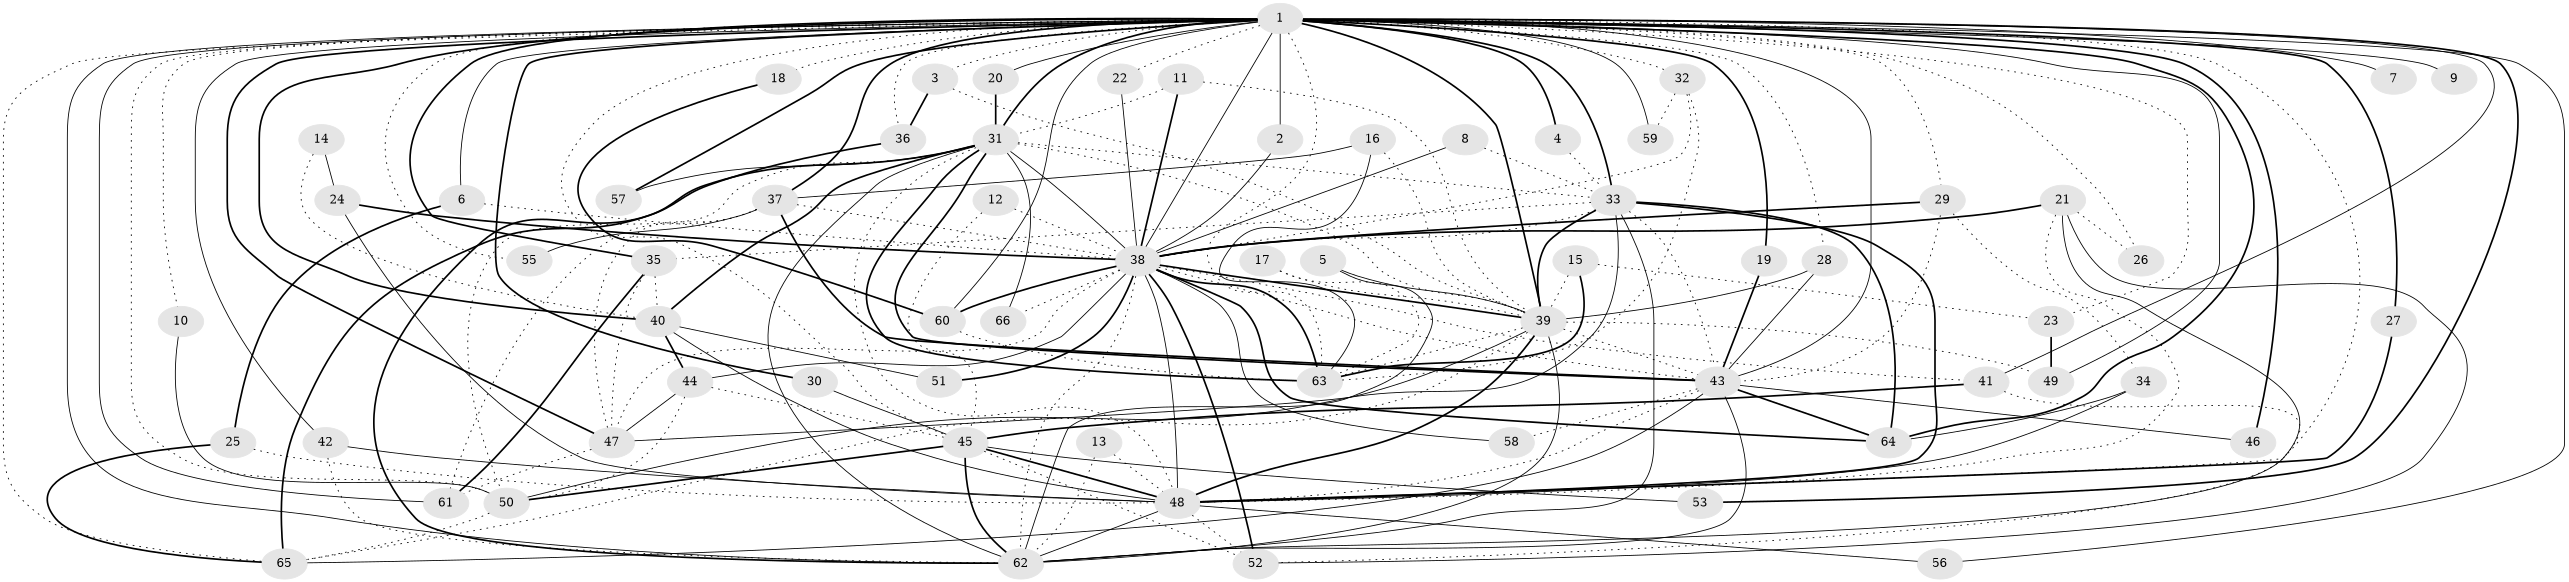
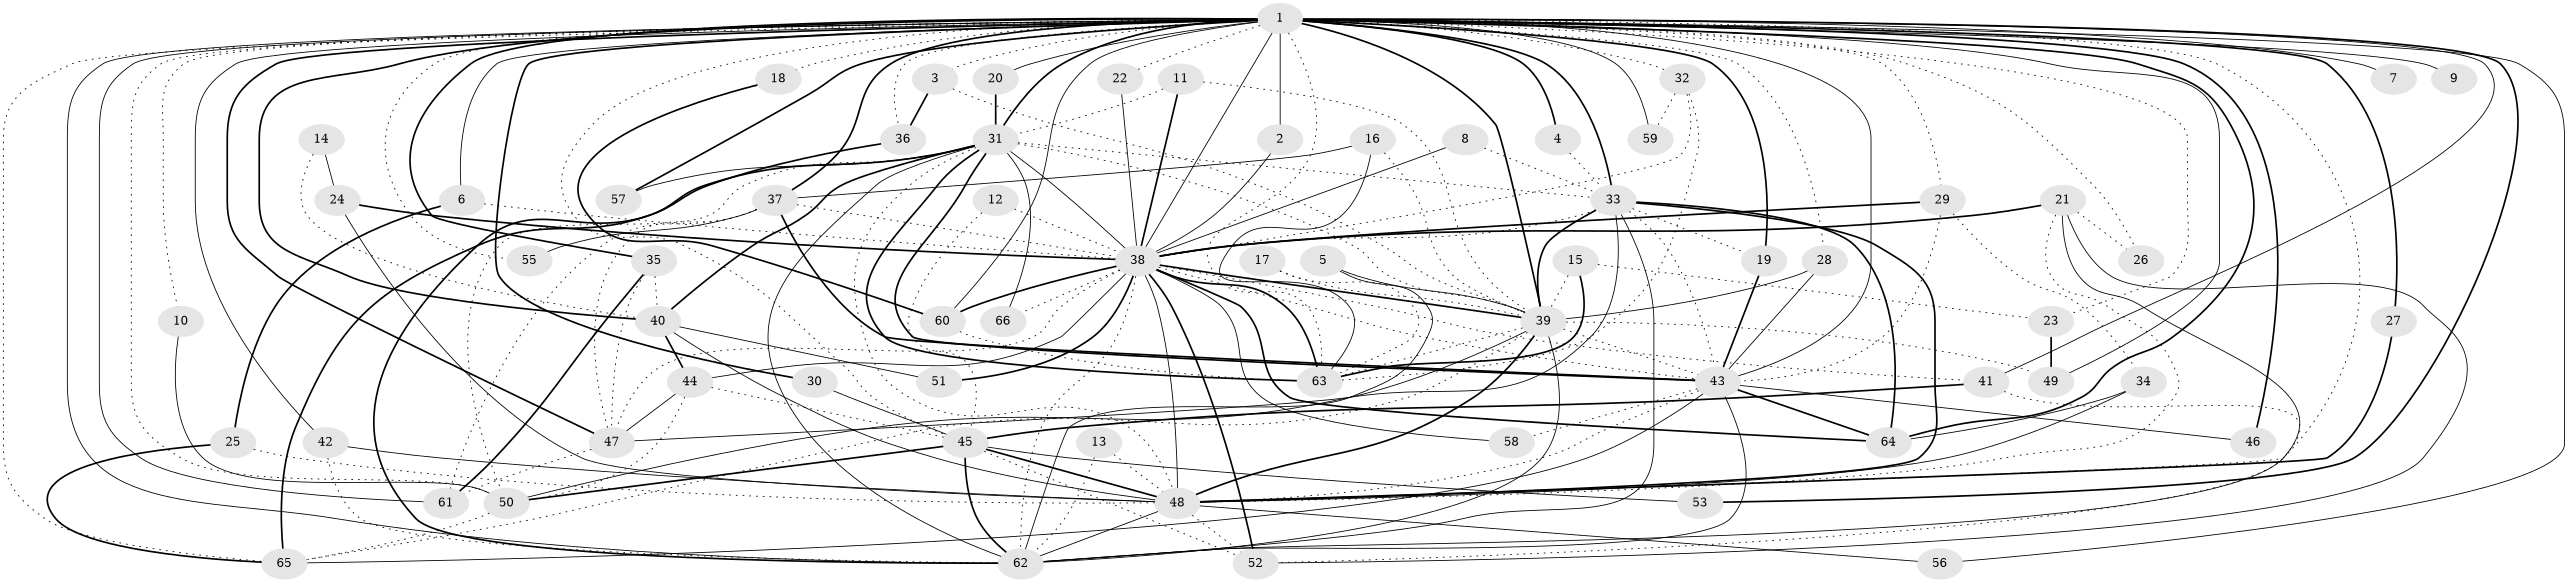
edge "33" -- "35": now "33" -- "19"
